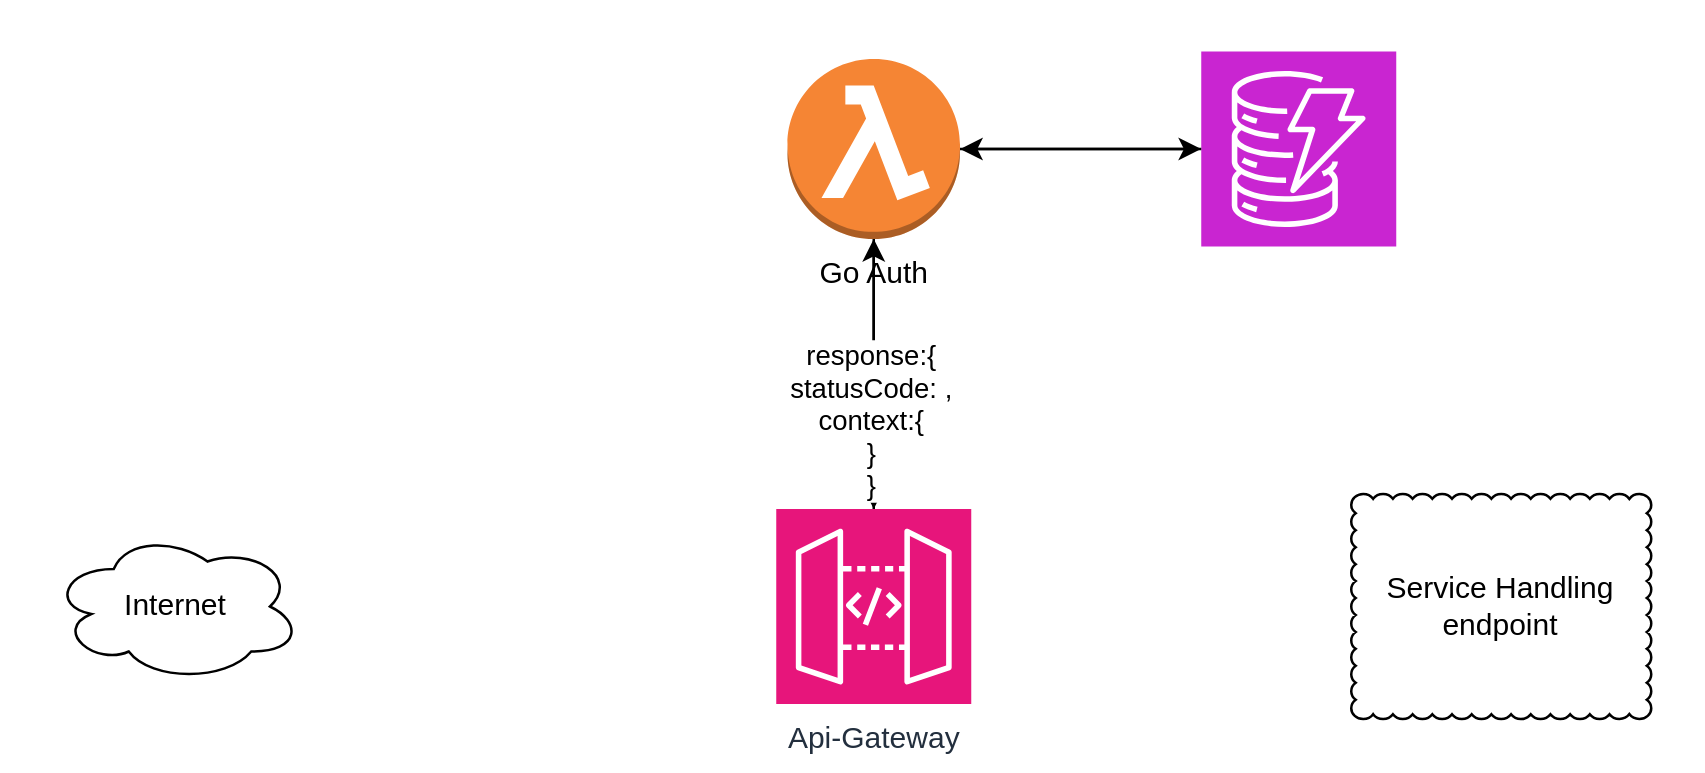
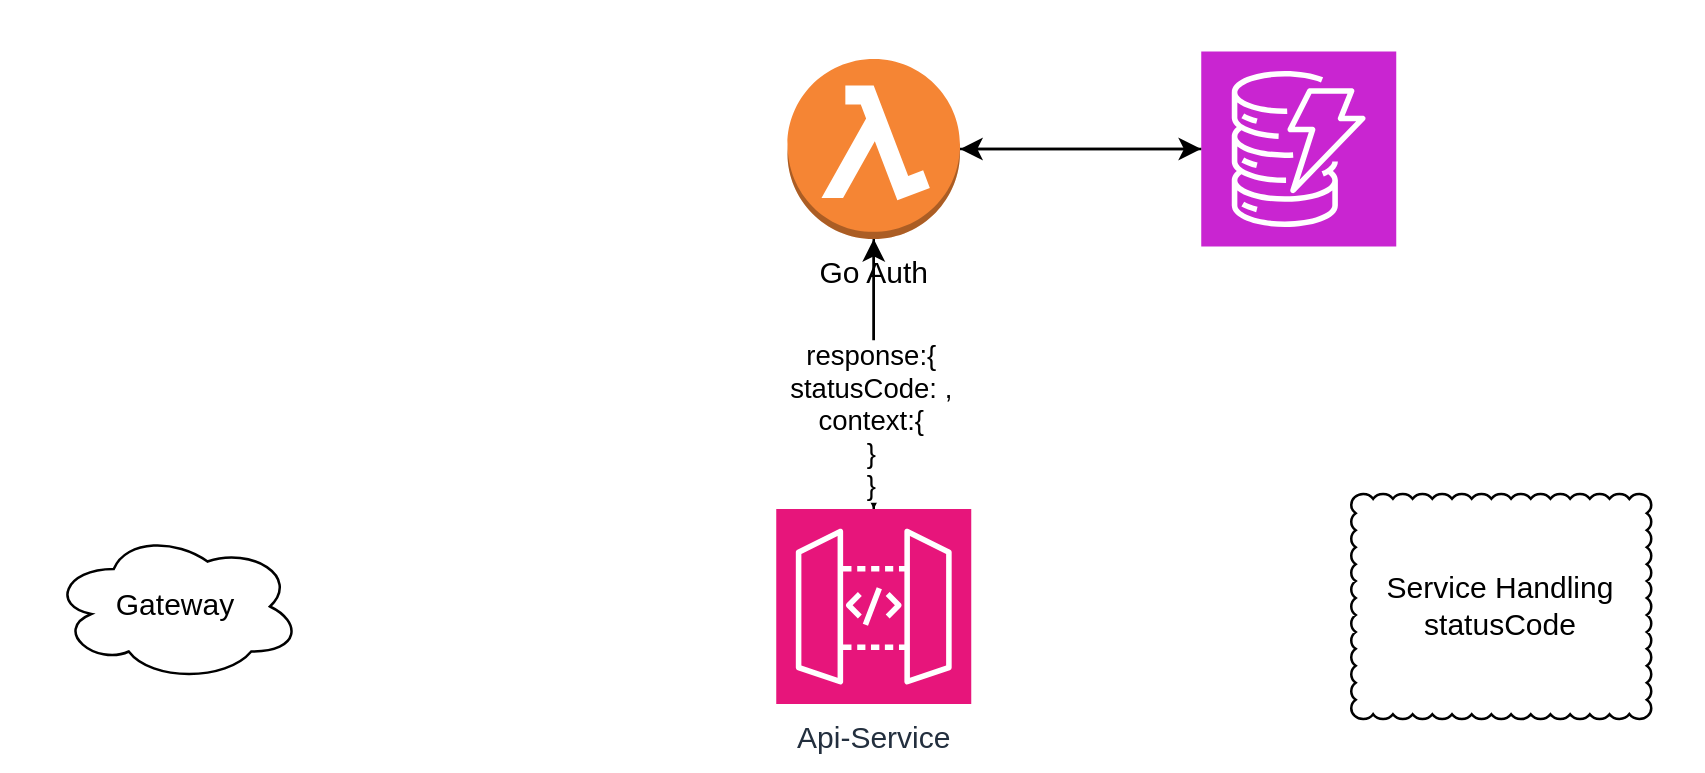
node "Internet": label "Internet" -> "Gateway"
node "Service Handling endpoint": label "Service Handling endpoint" -> "Service Handling statusCode"
node "Api-Gateway": label "Api-Gateway" -> "Api-Service"
